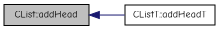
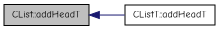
node "CList::addHead": label "CList::addHead" -> "CList::addHeadT"
